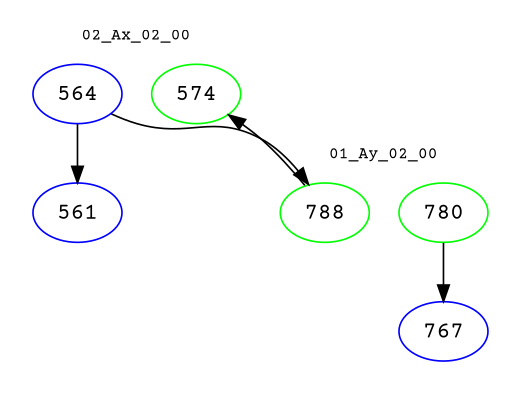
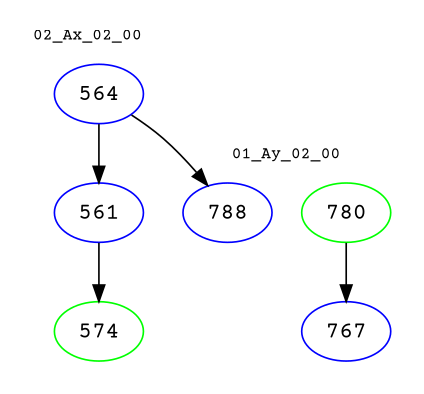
edge "788" -> "574": now "561" -> "574"
node "788": color green -> blue
